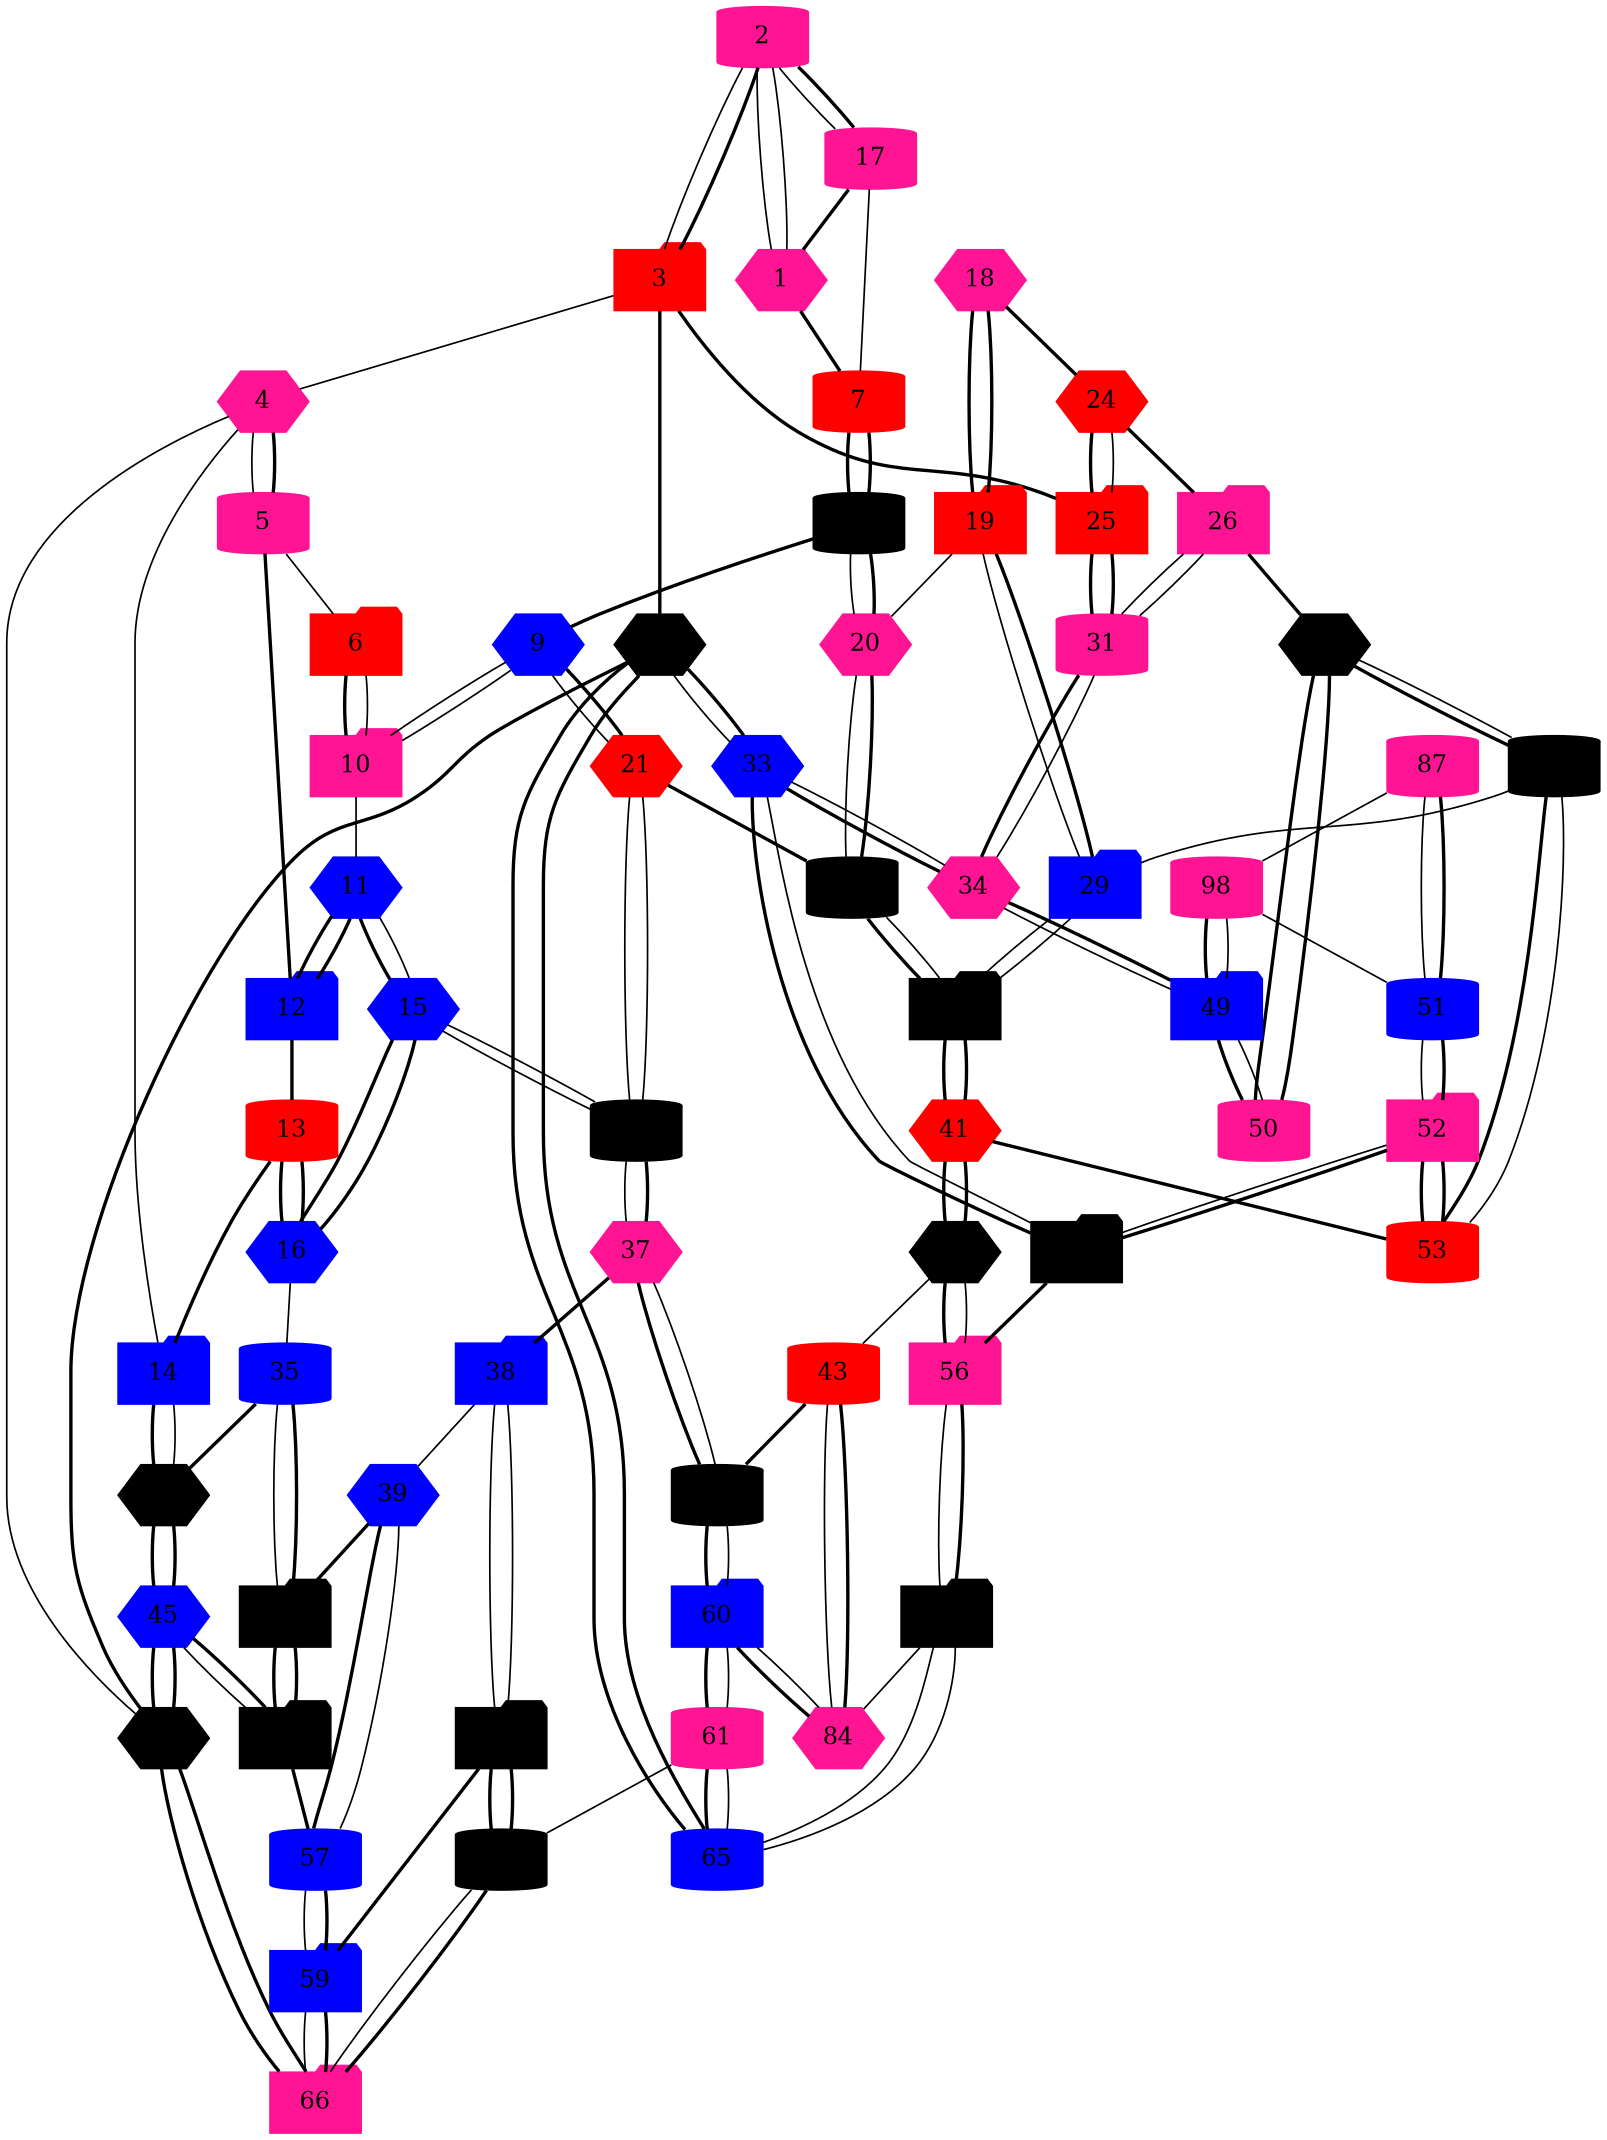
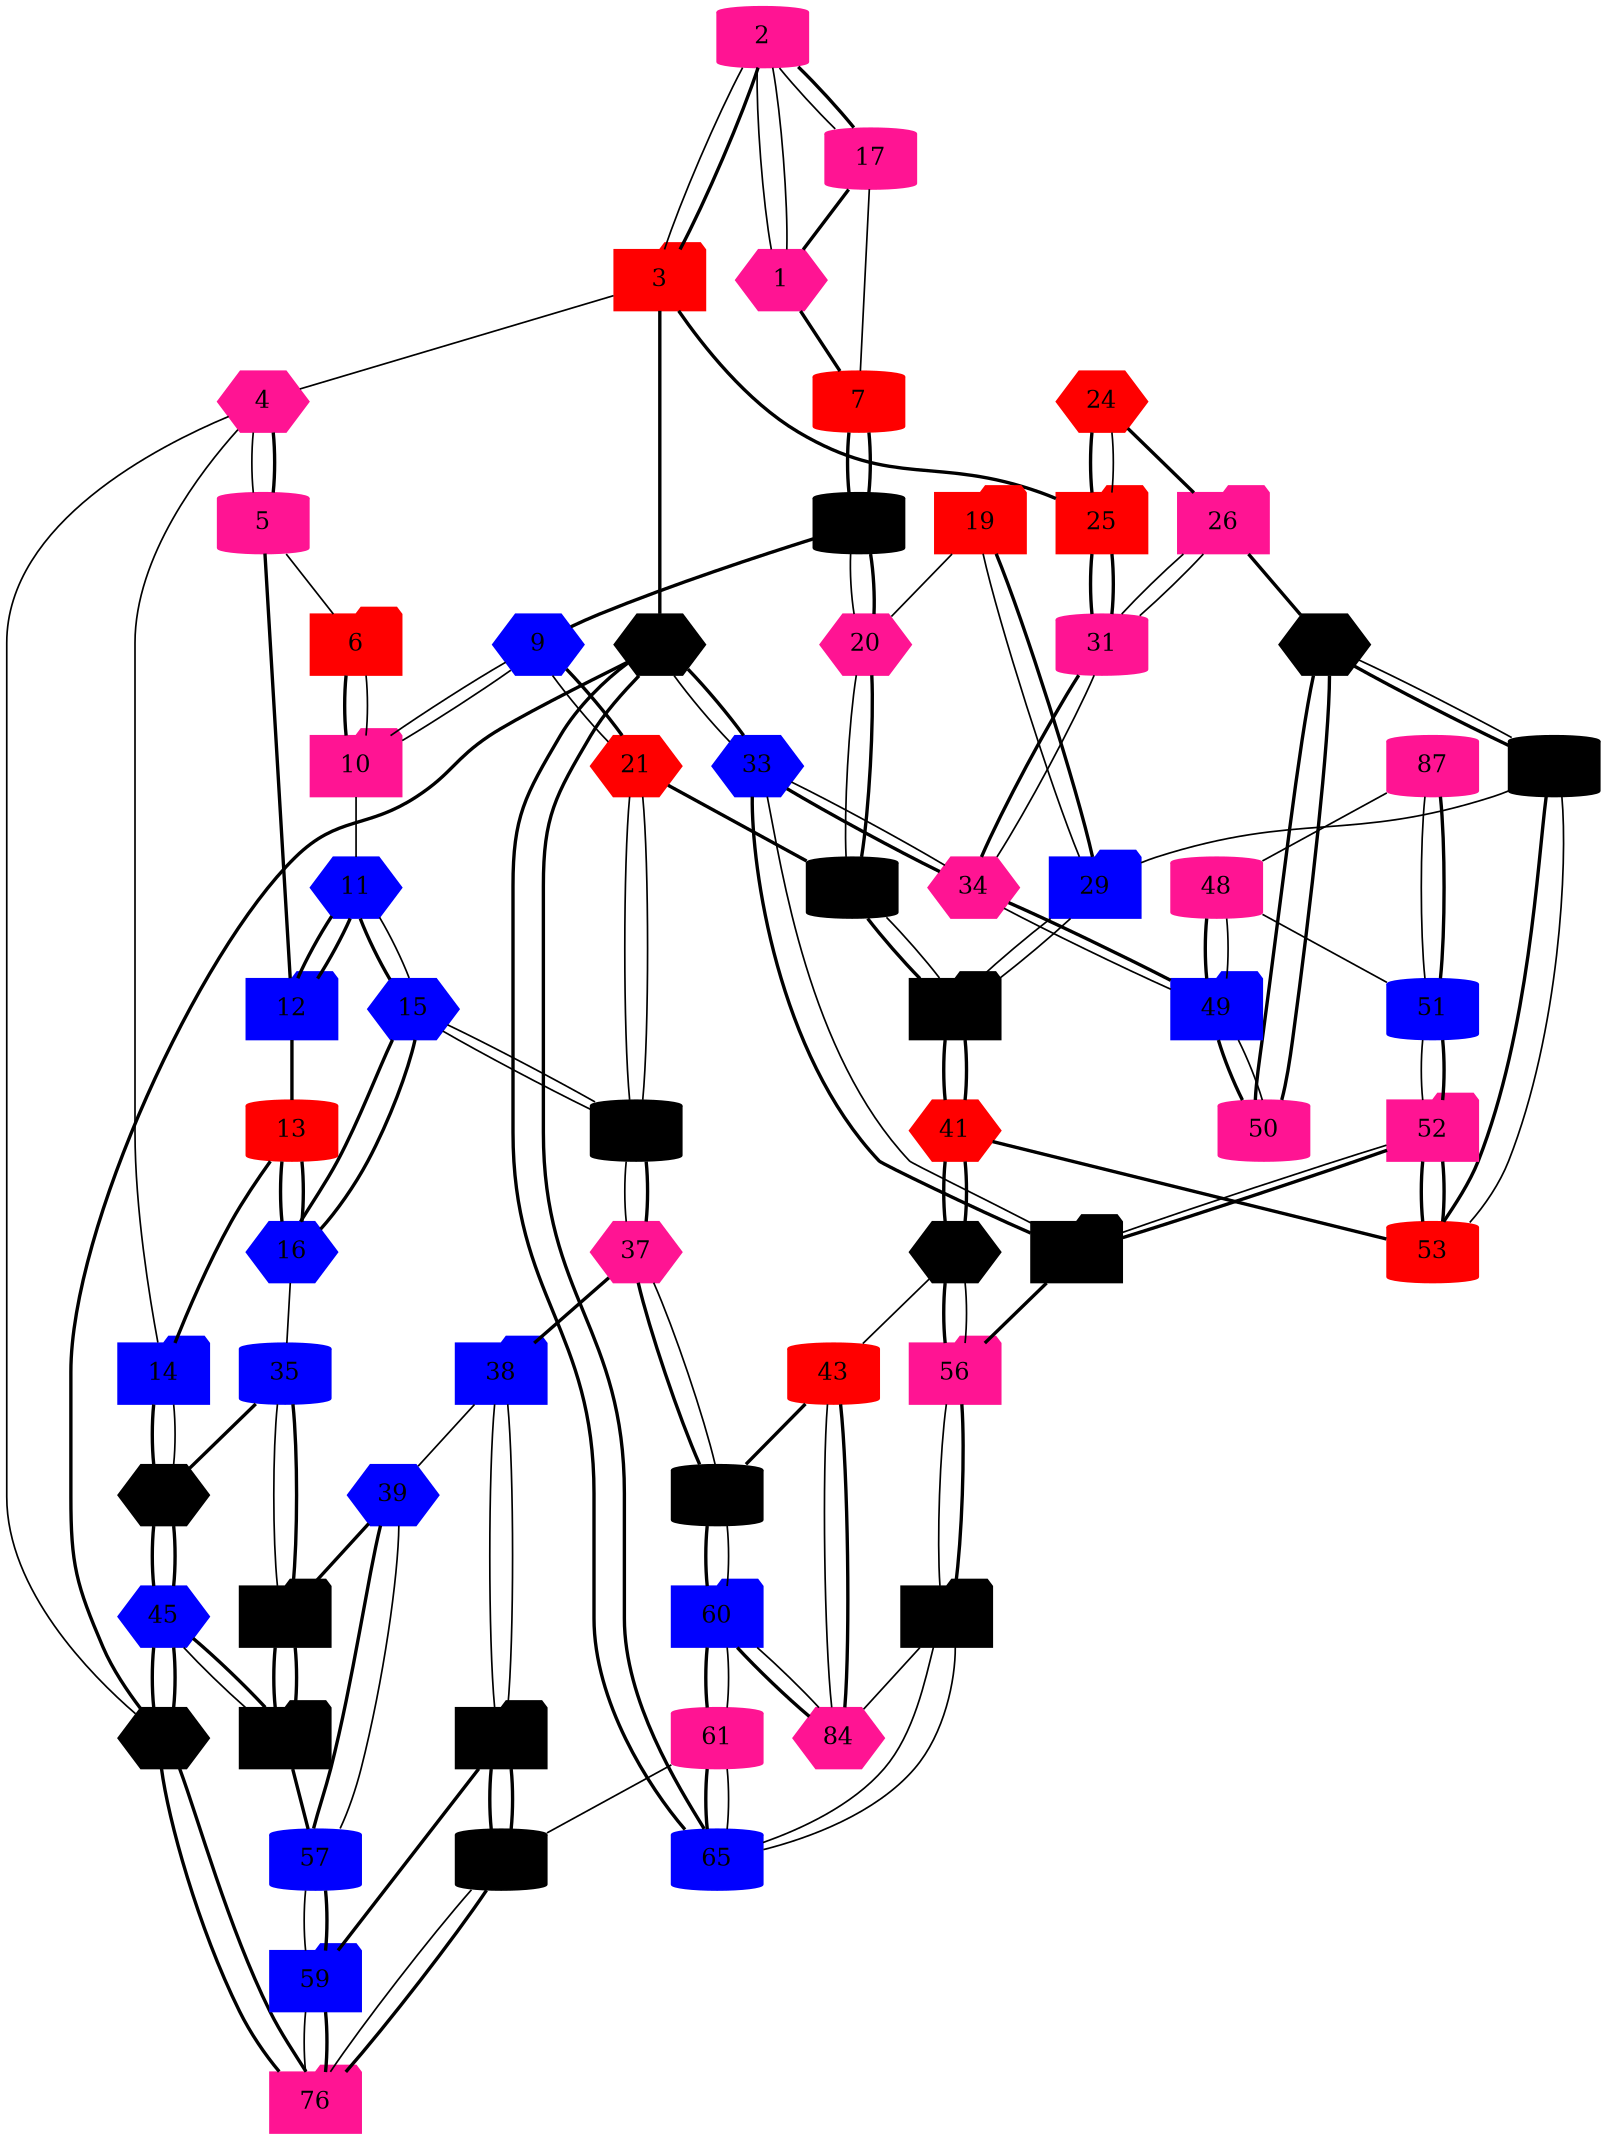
node "18": removed
node "98": label "98" -> "48"
node "66": label "66" -> "76"
